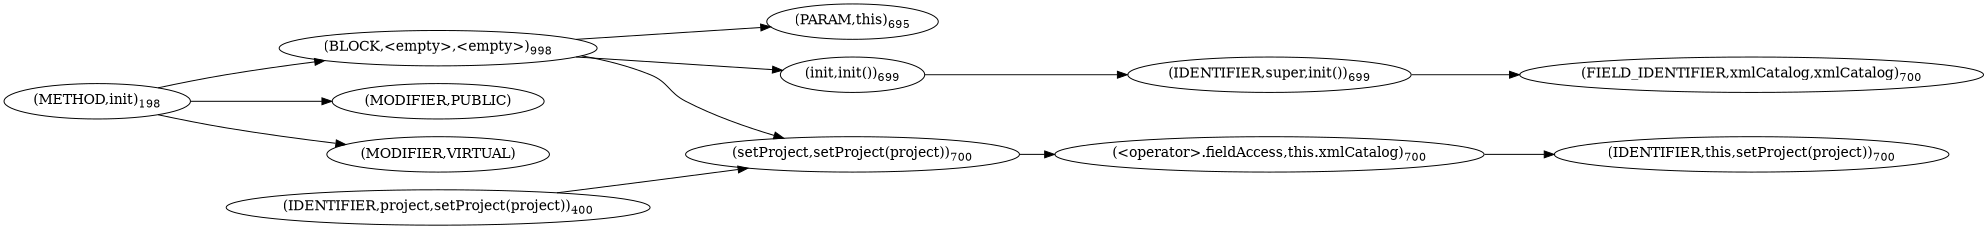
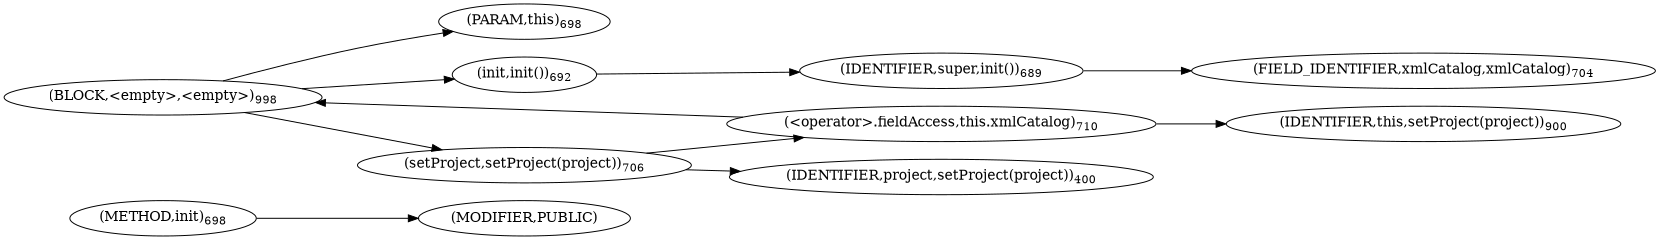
node "(PARAM,this)": text "695" -> "698"
edge "(METHOD,init)" -> "(BLOCK,<empty>,<empty>)": now "(<operator>.fieldAccess,this.xmlCatalog)" -> "(BLOCK,<empty>,<empty>)"
node "(init,init())": text "699" -> "692"
node "(IDENTIFIER,super,init())": text "699" -> "689"
node "(FIELD_IDENTIFIER,xmlCatalog,xmlCatalog)": text "700" -> "704"
node "(METHOD,init)": text "198" -> "698"
node "(setProject,setProject(project))": text "700" -> "706"
node "(<operator>.fieldAccess,this.xmlCatalog)": text "700" -> "710"
node "(IDENTIFIER,this,setProject(project))": text "700" -> "900"
node "(MODIFIER,VIRTUAL)": removed
edge "(IDENTIFIER,project,setProject(project))" -> "(setProject,setProject(project))": reversed
